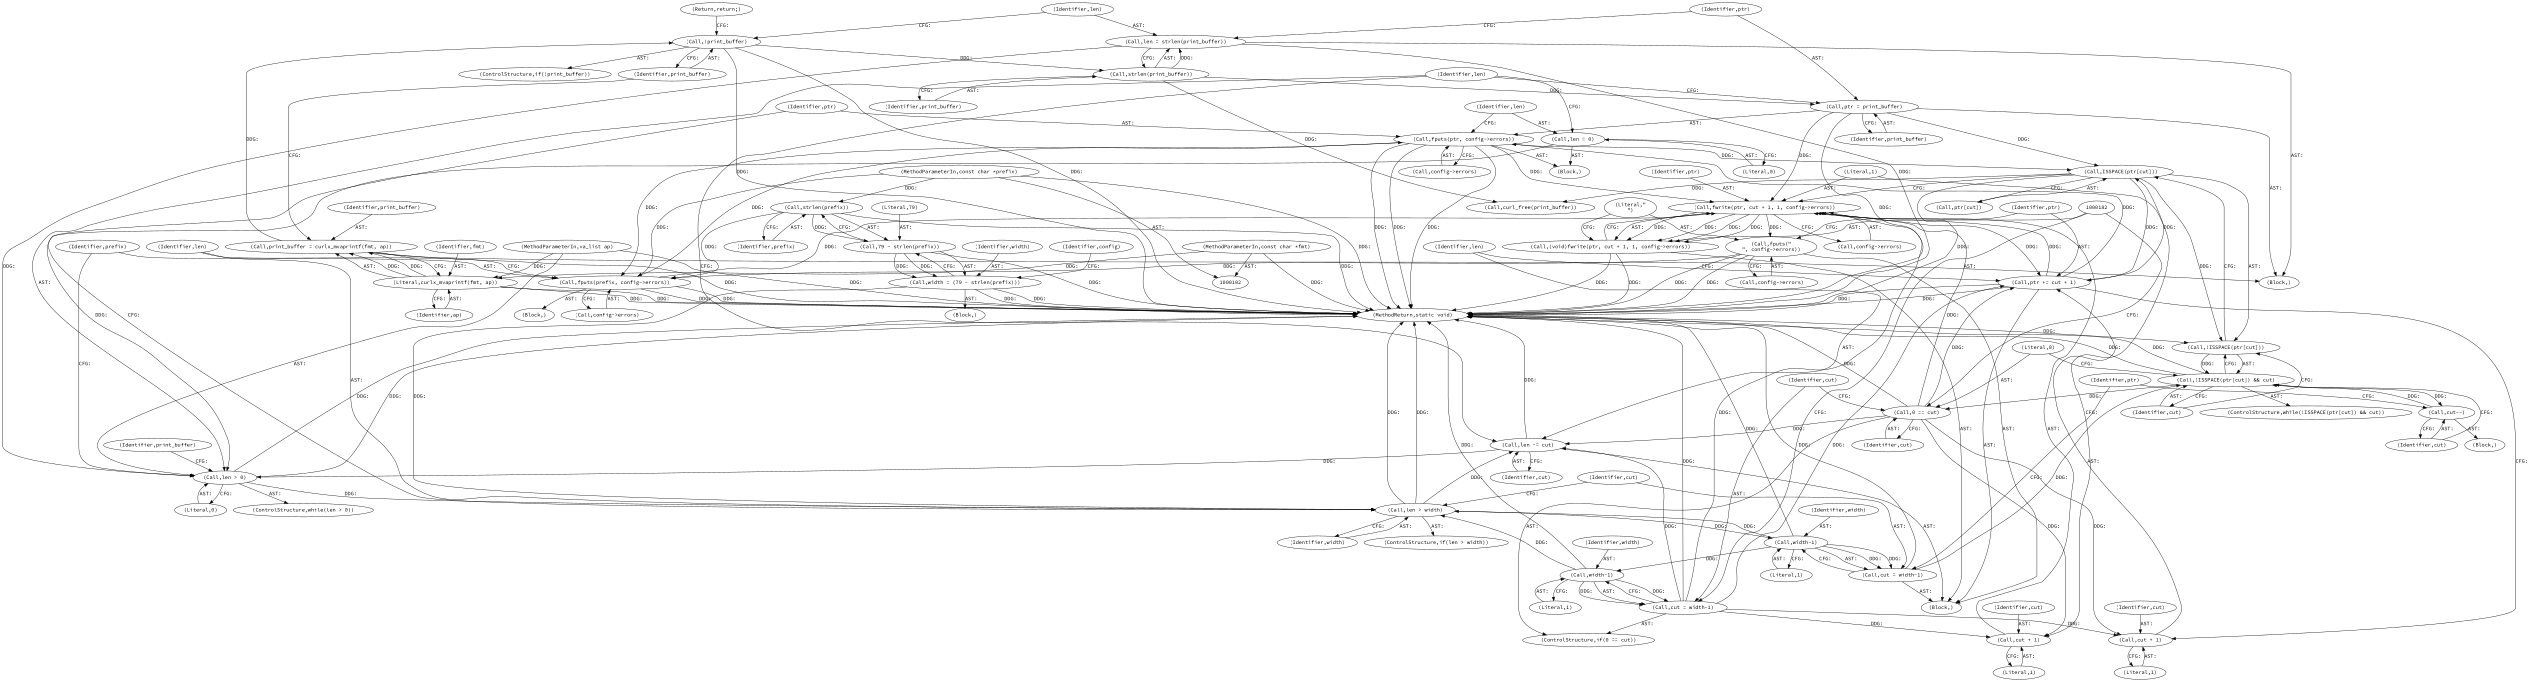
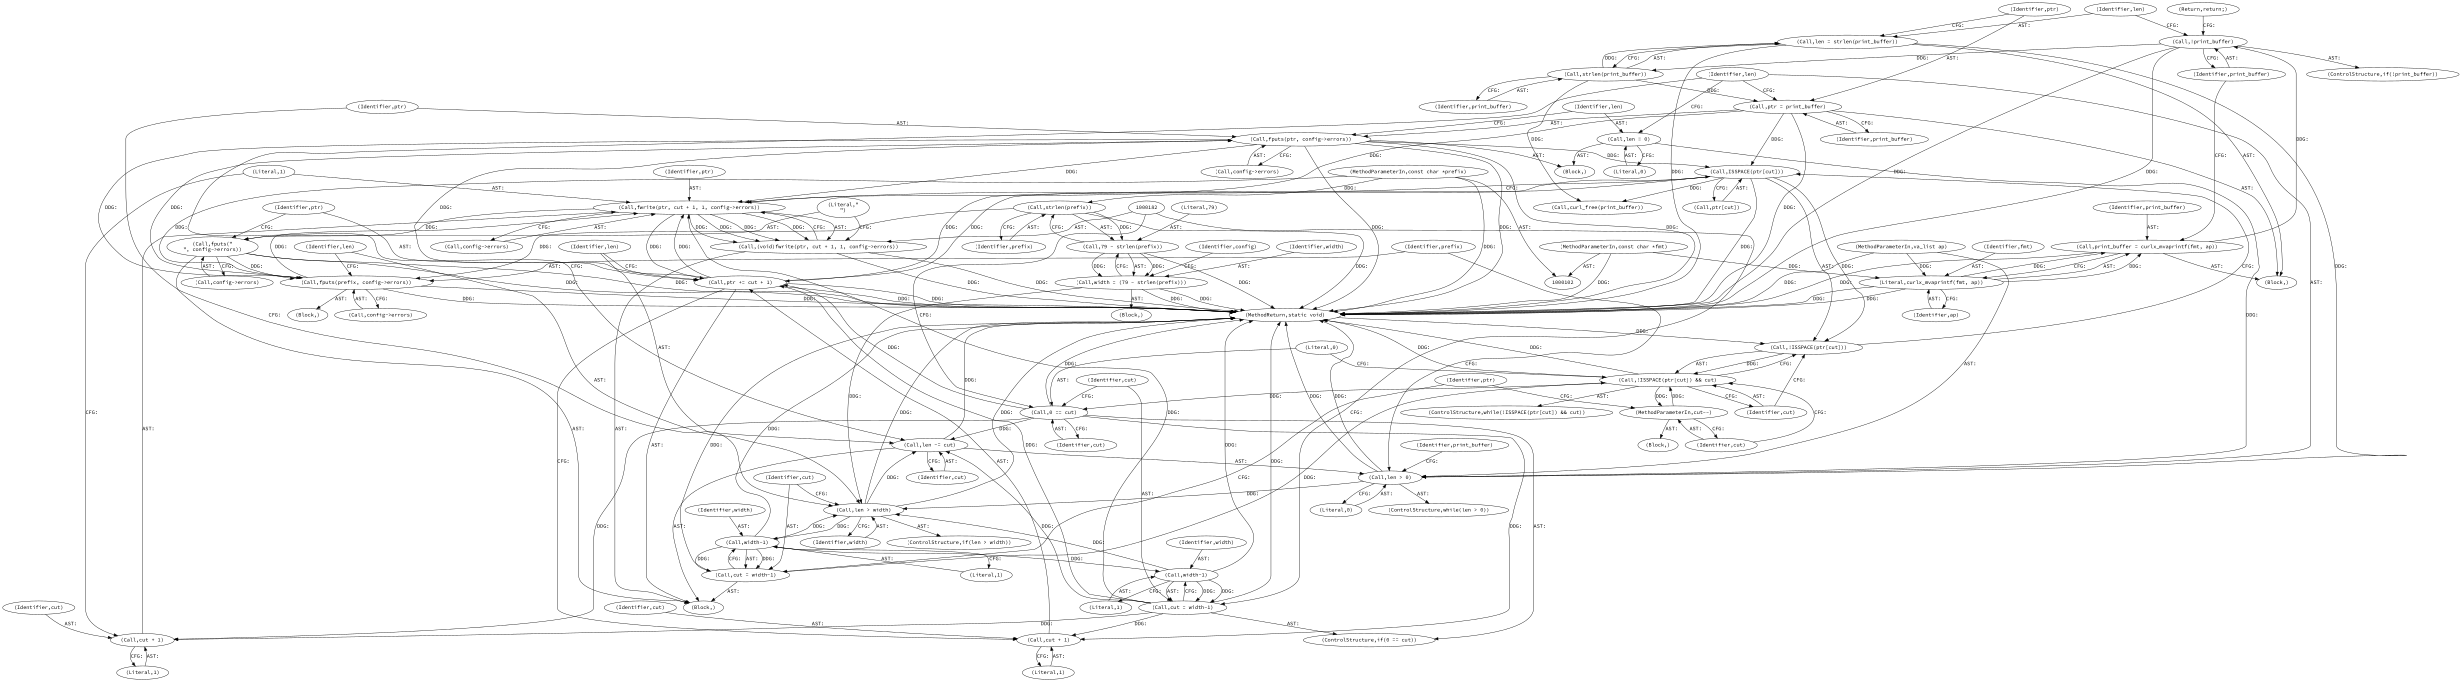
edge "(Call,0 == cut)" -> "(Call,fwrite(ptr, cut + 1, 1, config->errors))": removed, label "DDG:"
node "(Call,cut--)": label "(Call,cut--)" -> "(MethodParameterIn,cut--)"
edge "(Call,len -= cut)" -> "(Call,len > 0)": label "DDG: " -> "AST: "
